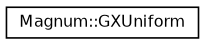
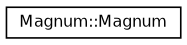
node "Magnum::GXUniform": label "Magnum::GXUniform" -> "Magnum::Magnum"
